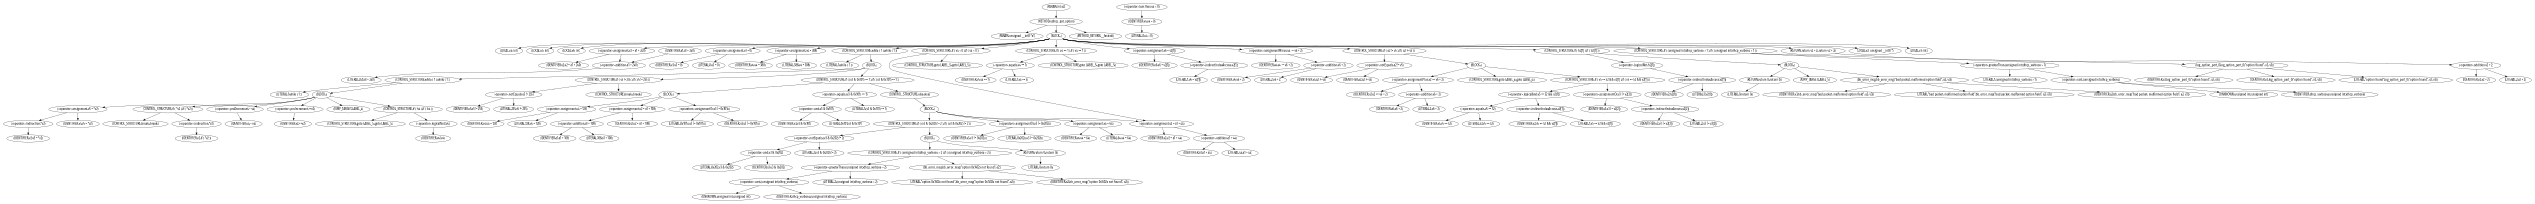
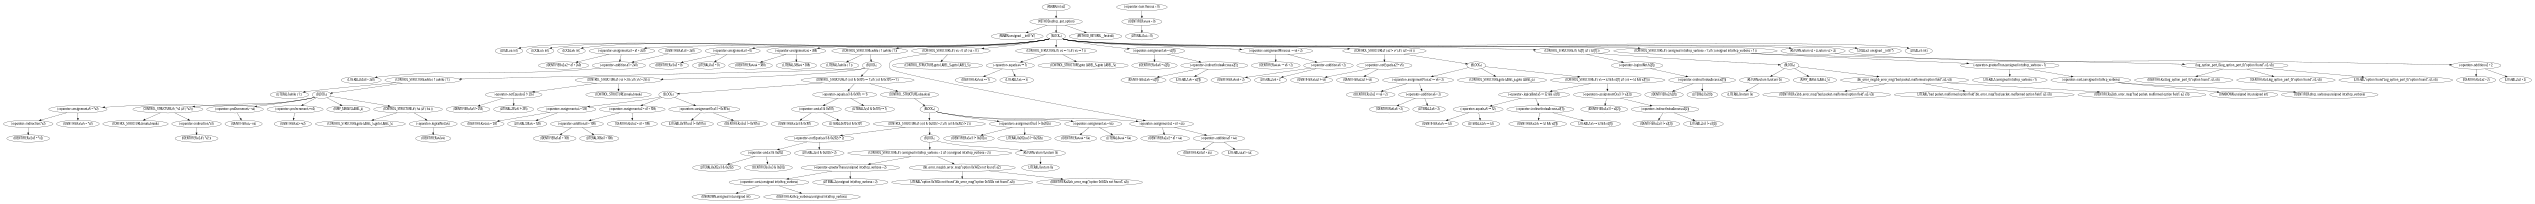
node "(CONTROL_STRUCTURE,if ( a2 != v5 ),if ( a2 != v5 ))": label "(CONTROL_STRUCTURE,if ( a2 != v5 ),if ( a2 != v5 ))" -> "(CONTROL_STRUCTURE,if ( a2 != v7 ),if ( a2 != v5 ))"
node "(IDENTIFIER,v2,v6 = v2[1])": added
